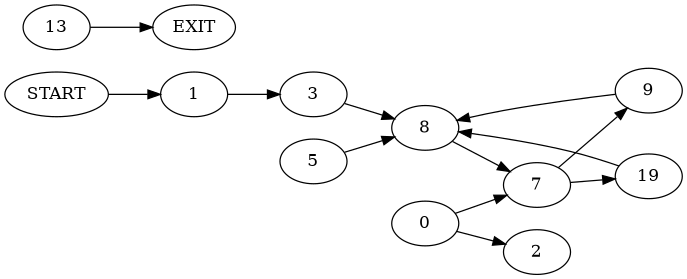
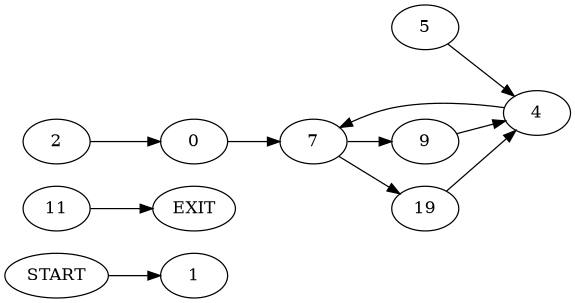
node "13": label "13" -> "11"
node "3": removed
node "8": label "8" -> "4"
edge "0" -> "2": reversed
